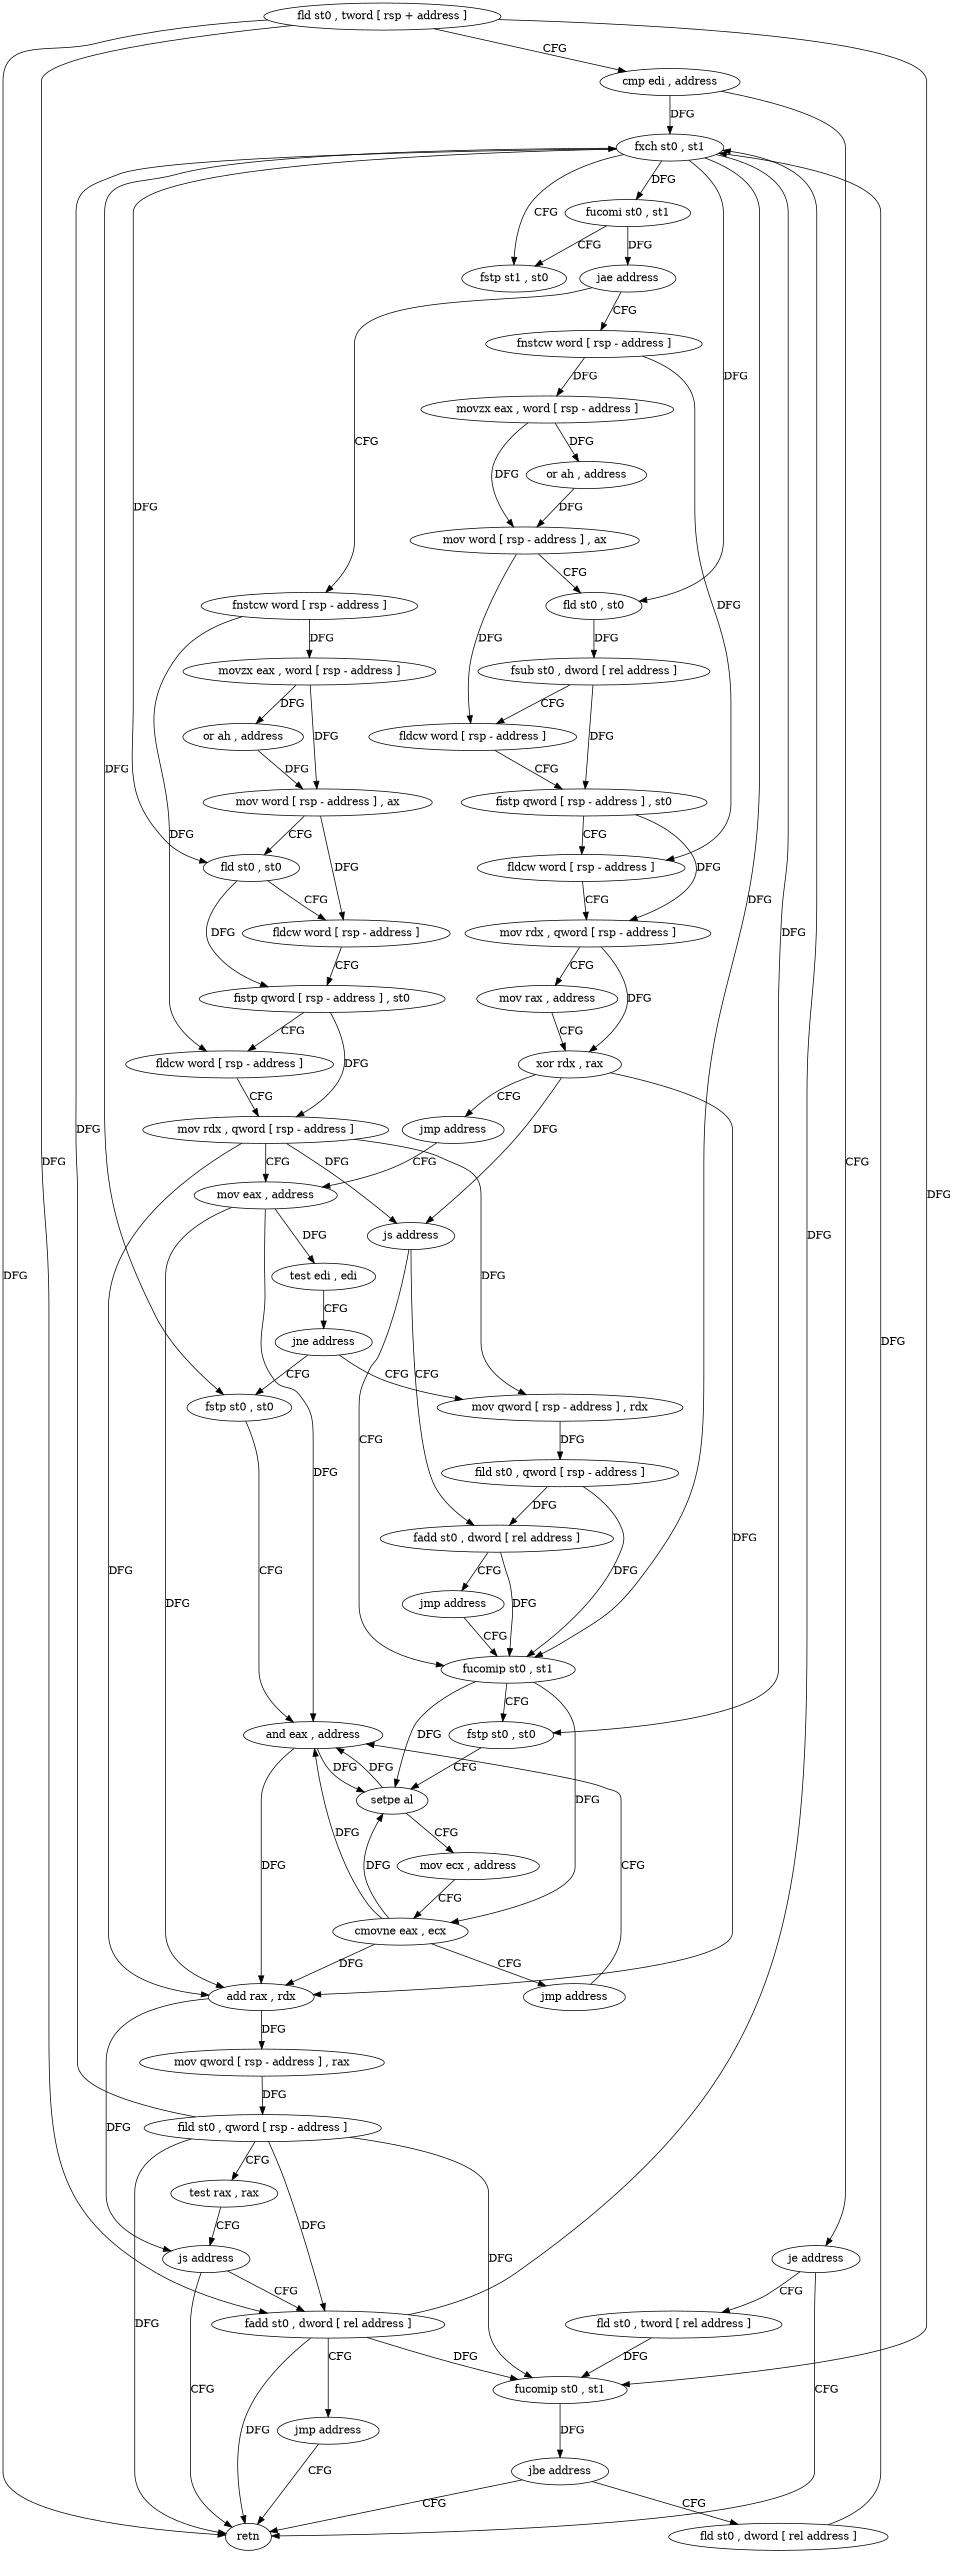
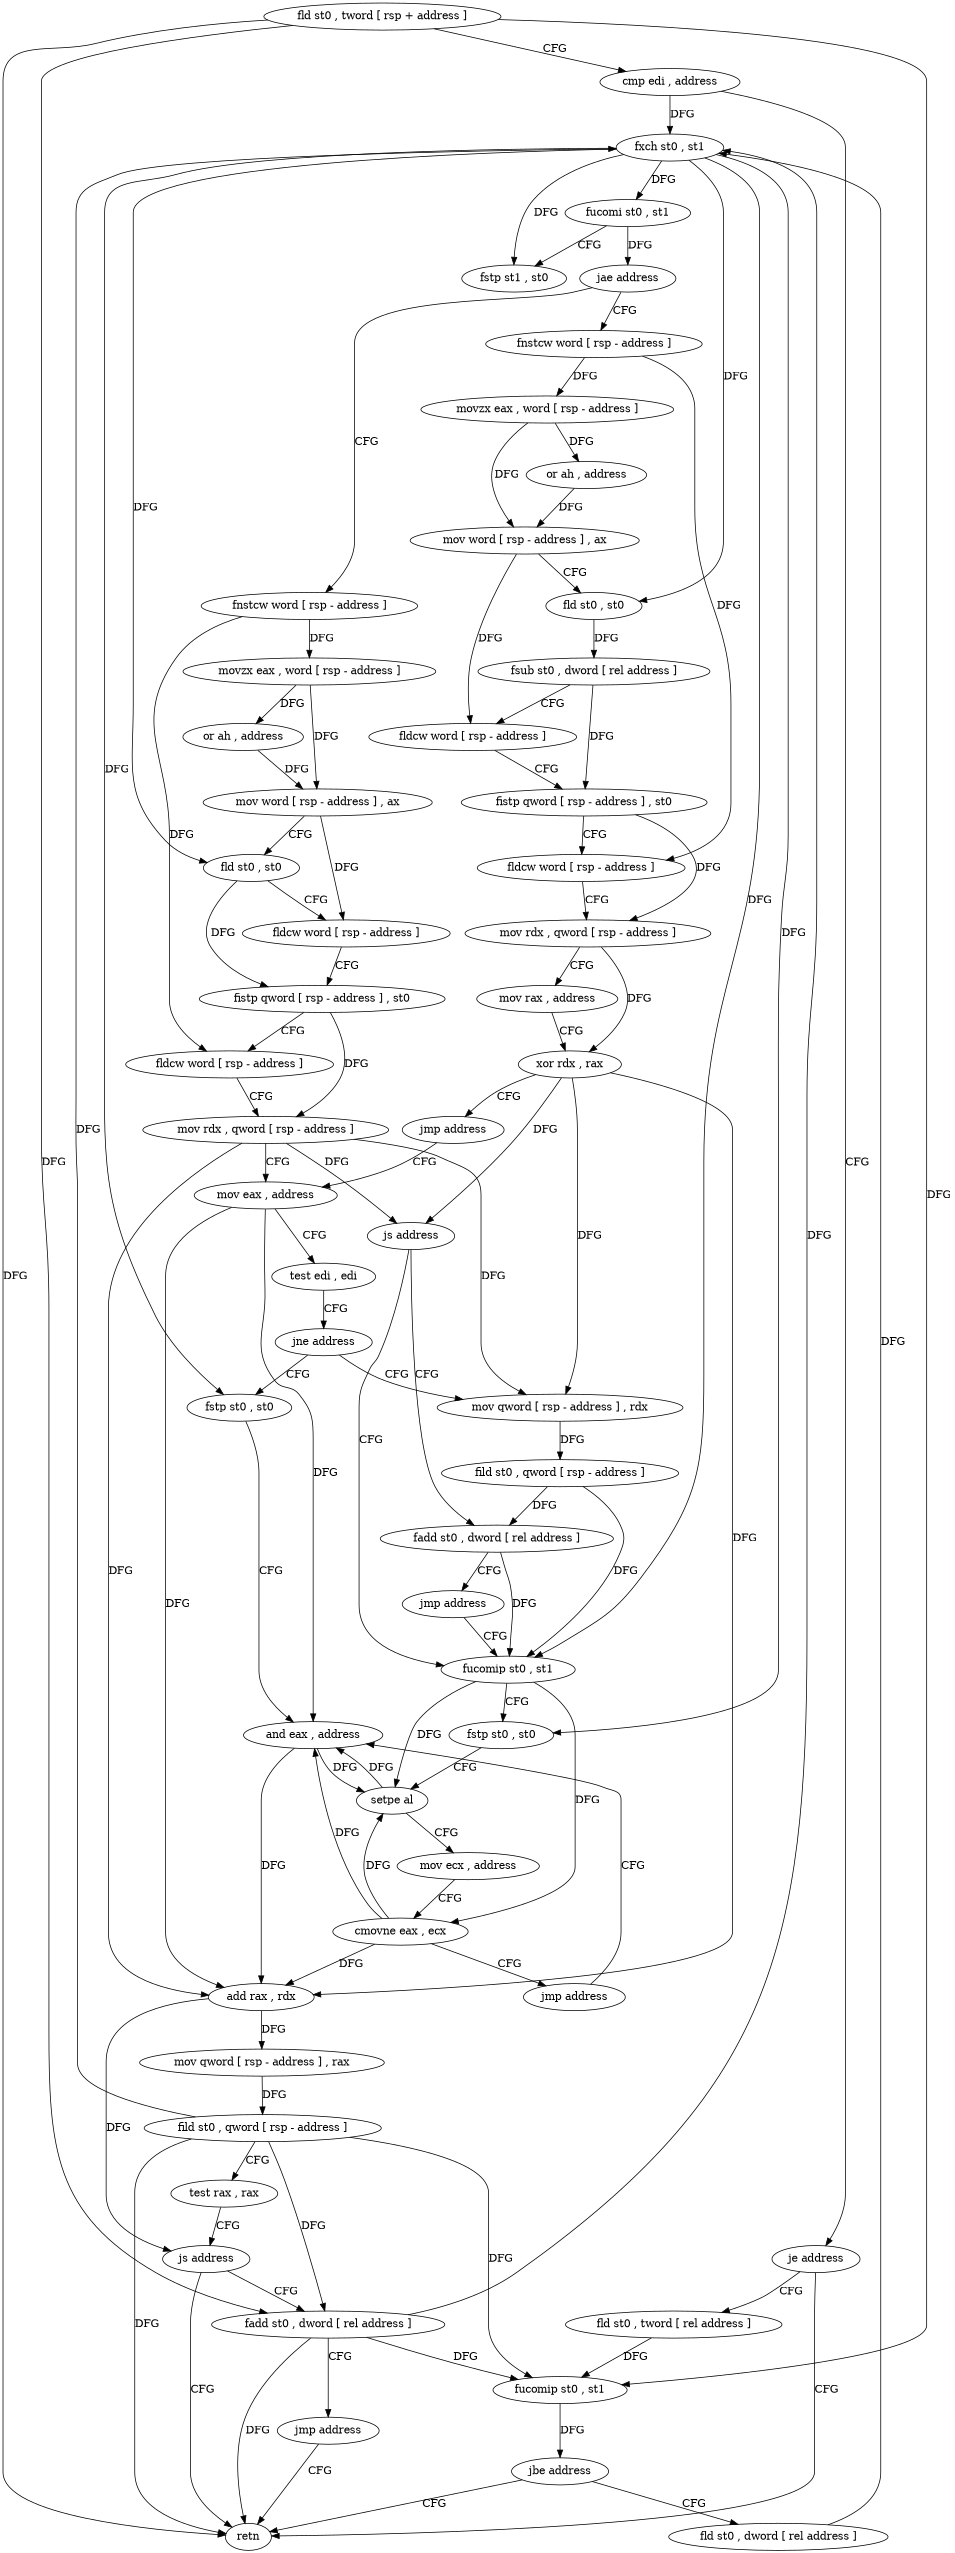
edge "fxch st0 , st1" -> "fstp st1 , st0": label "CFG" -> "DFG"
edge "xor rdx , rax" -> "mov qword [ rsp - address ] , rdx": added, label "DFG"
edge "mov eax , address" -> "test edi , edi": label "DFG" -> "CFG"
